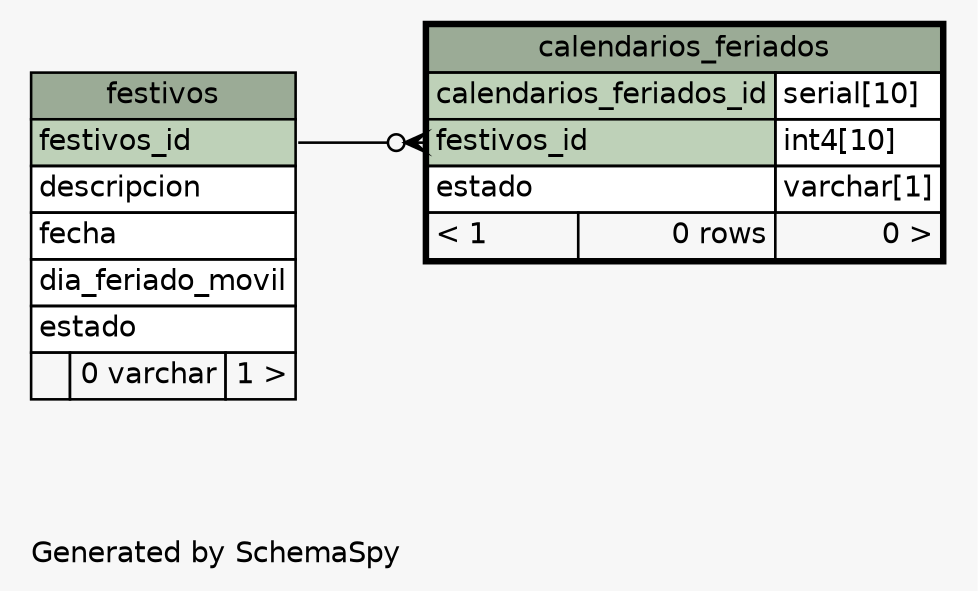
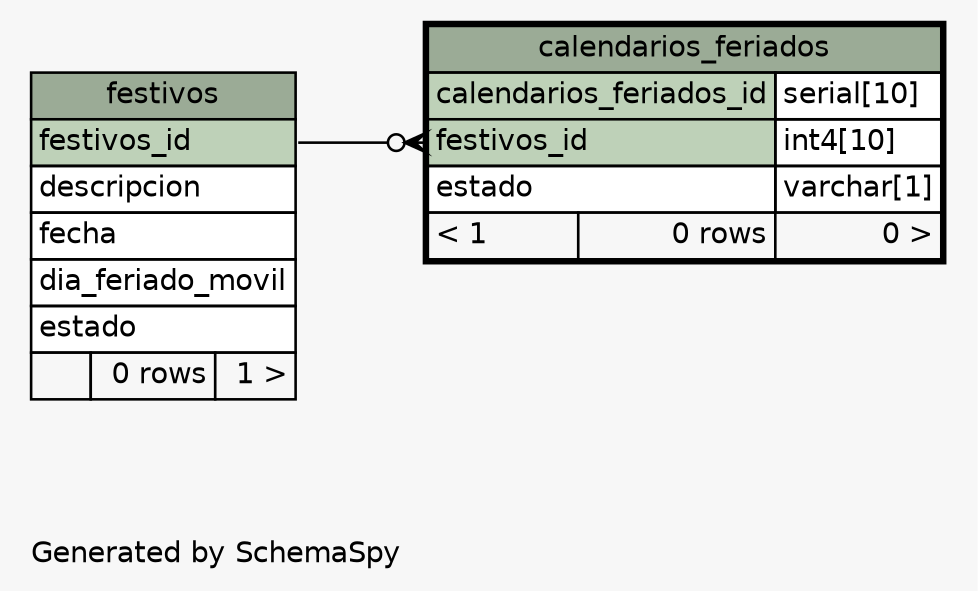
node "festivos": text "0 varchar" -> "0 rows"
